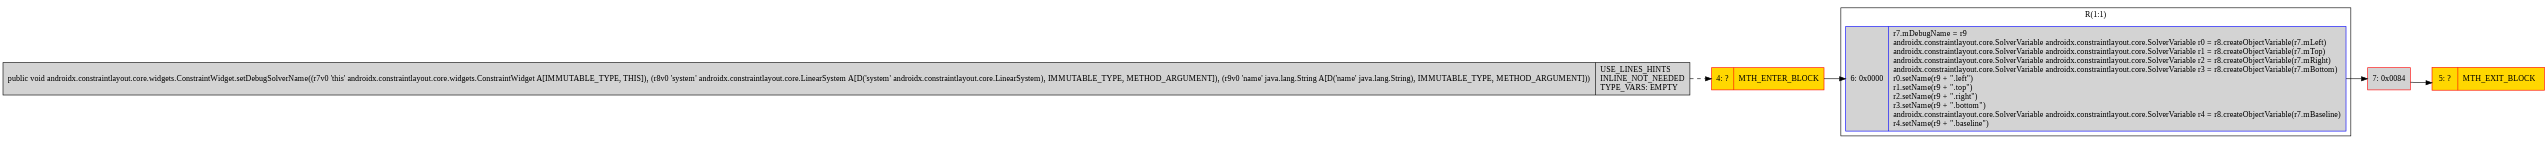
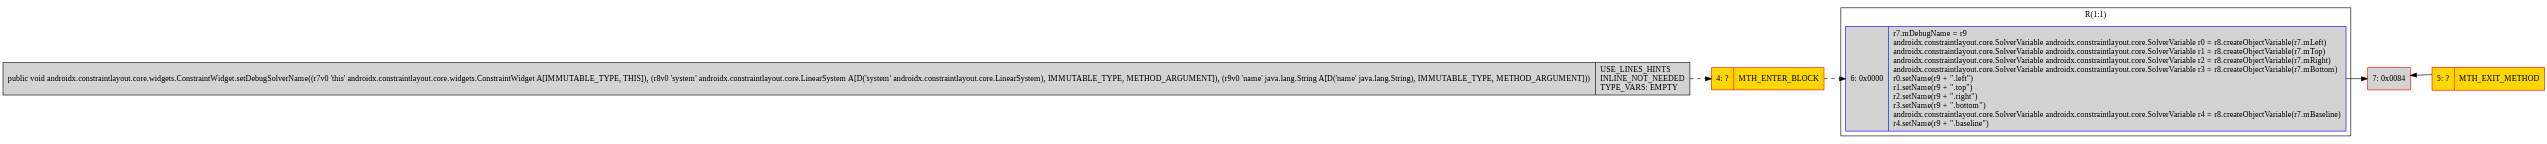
node "5: ?": text "MTH_EXIT_BLOCK" -> "MTH_EXIT_METHOD"
edge "4: ?" -> "6: 0x0000": style solid -> dashed
edge "7: 0x0084" -> "5: ?": reversed
